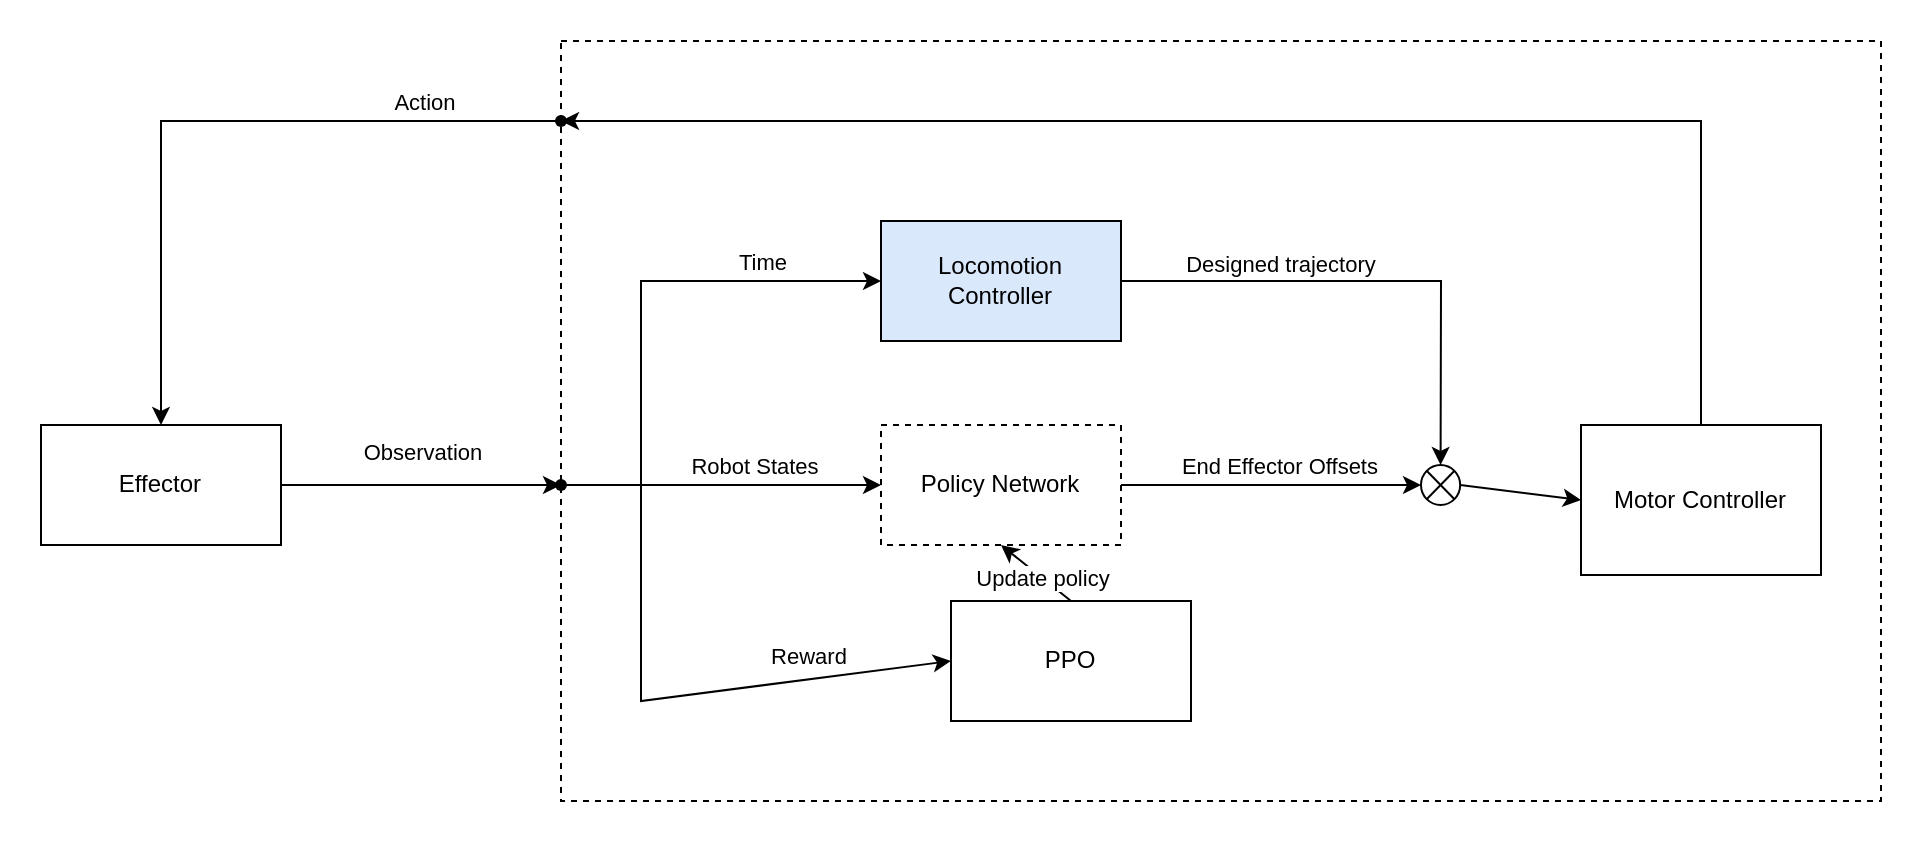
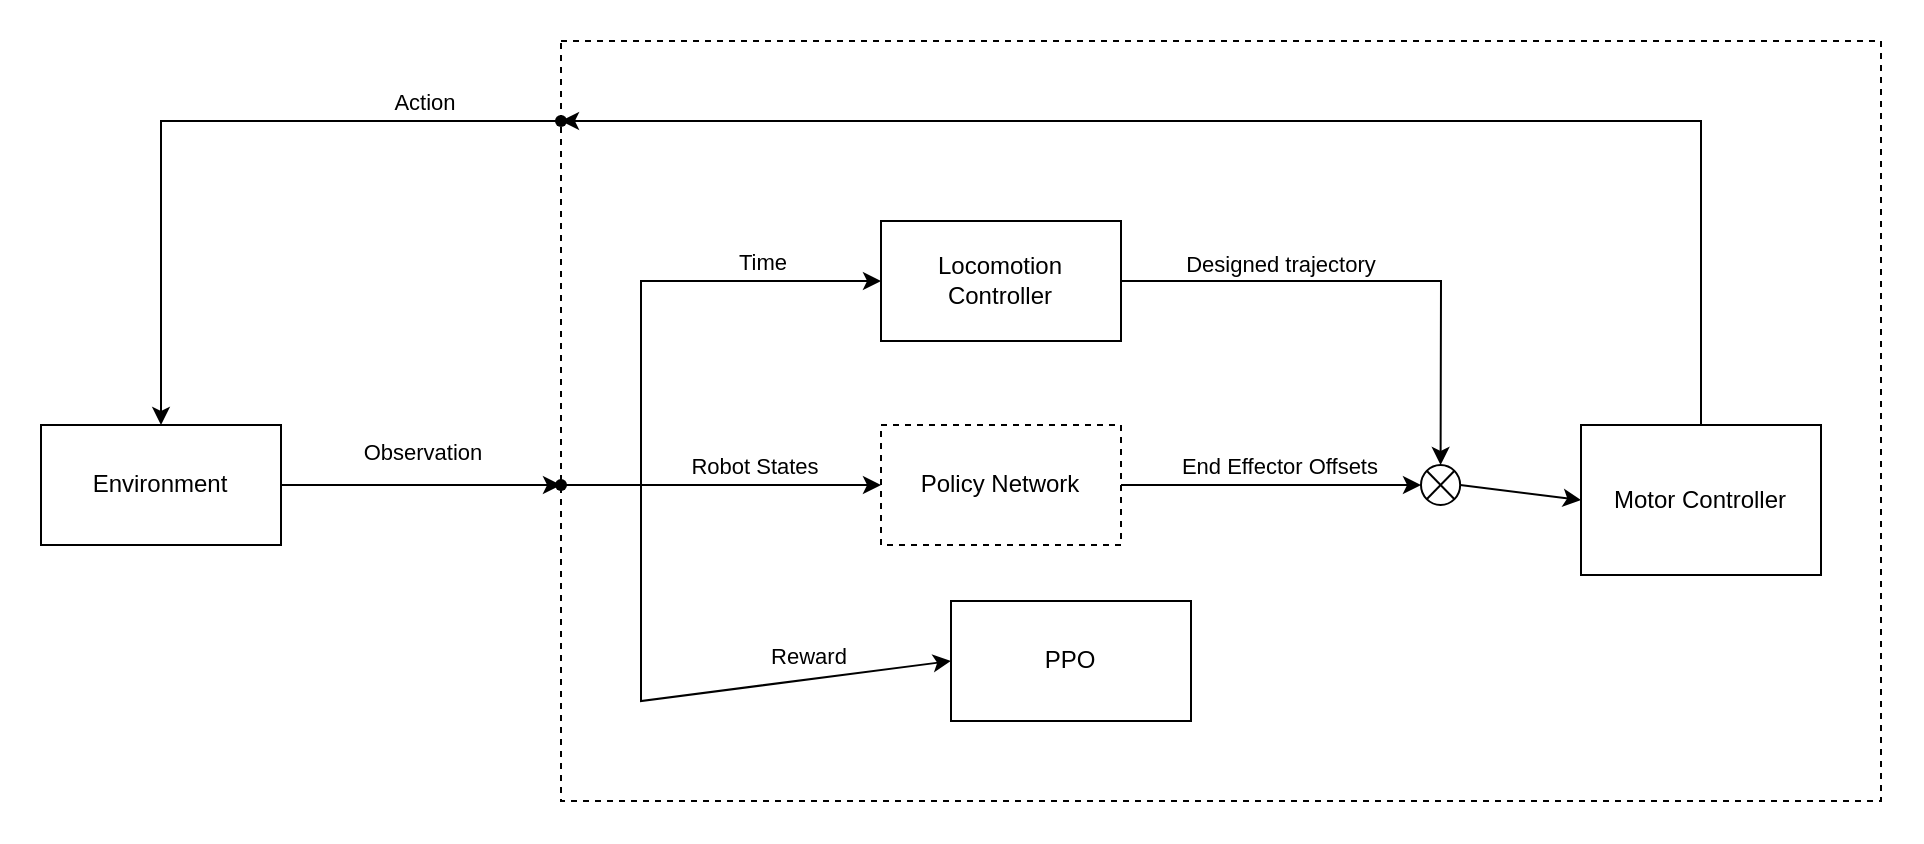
node "Locomotion Controller": fillcolor #dae8fc -> #ffffff
node "Effector": label "Effector" -> "Environment"
edge "PPO" -> "Policy Network": removed, label "Update policy"
